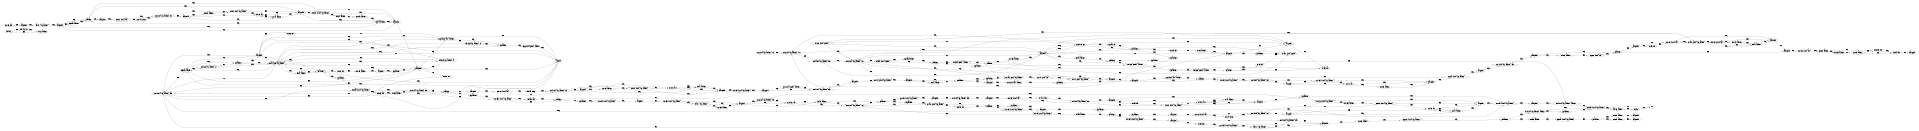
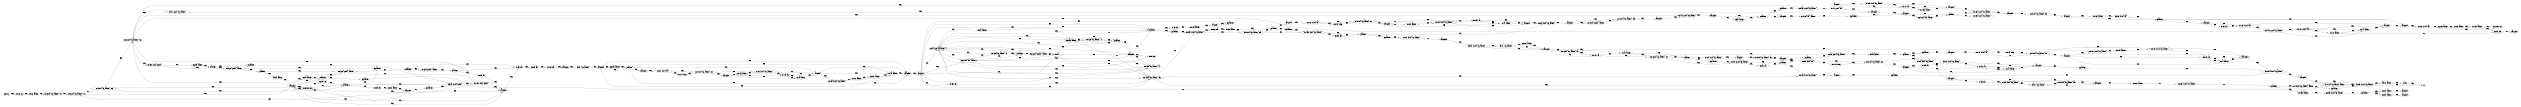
edge "sub rsp , address" -> "push rbp": now "sub rsp , address" -> "mov qword [ rbp - address ] , rdi"
edge "movsxd rdx , ecx" -> "mov qword [ rbp - address ] , rsi": now "movsxd rdx , ecx" -> "mov dword [ rbp - address ] , edx"
edge "cmove edx , ecx" -> "mov edi , edx": now "mov rdx , address" -> "mov edi , edx"
edge "setne al" -> "mov byte [ rbp - address ] , al": added, label "DFG"
node "mov edi , eax": added
edge "mov rdi , qword [ rax ]" -> "mov rsi , qword [ rbp - address ]": removed, label "CFG"
node "mov dword [ rbp - address ] , edi": removed
edge "mov rax , qword [ symbol ]" -> "mov ecx , dword [ symbol ]": added, label "CFG"
node "qword rcx , rax": label "qword rcx , rax" -> "mov rcx , rax"
